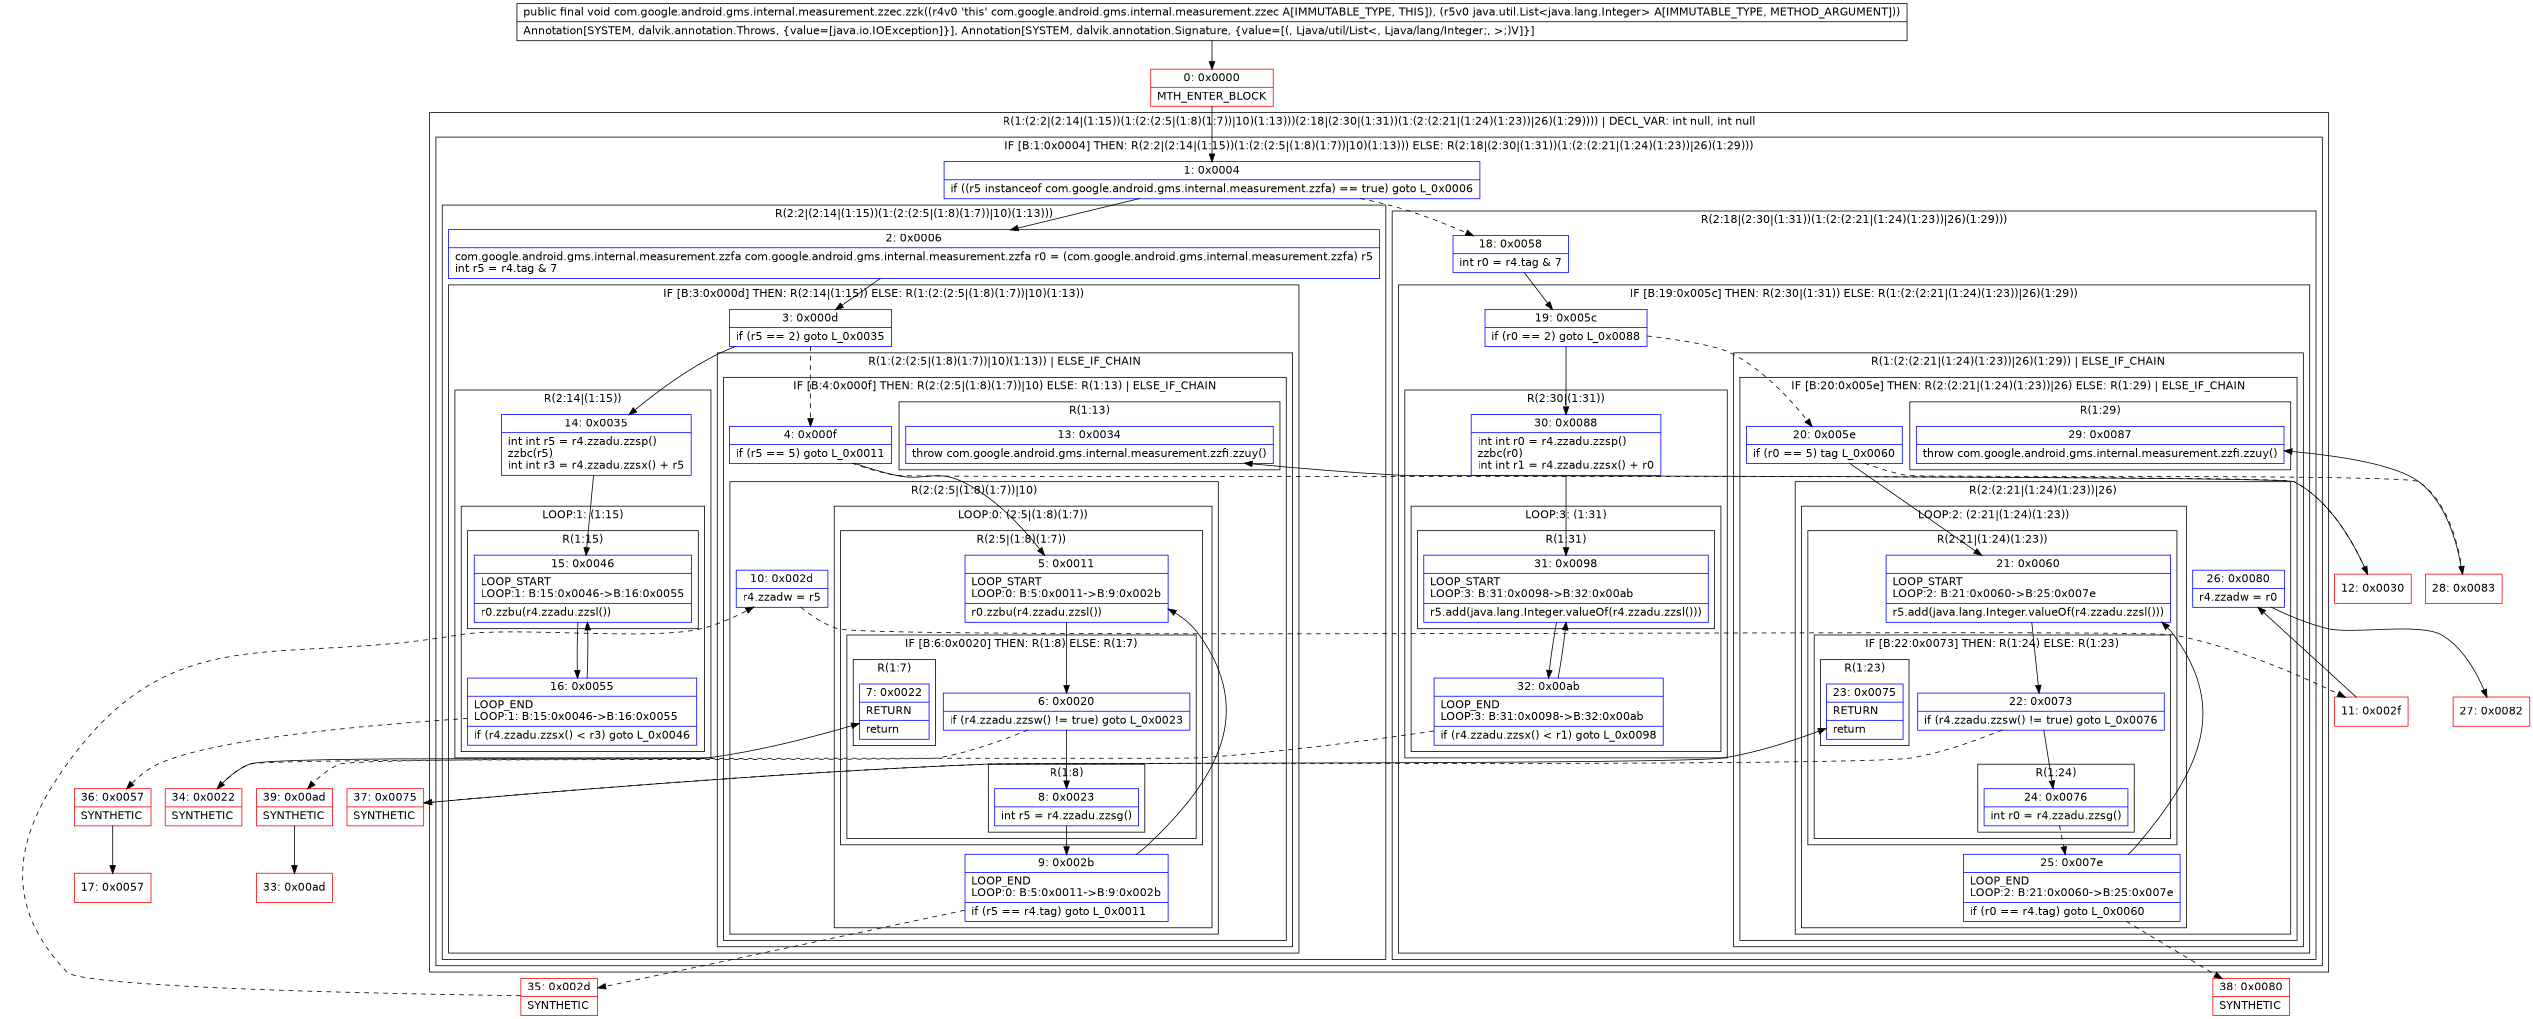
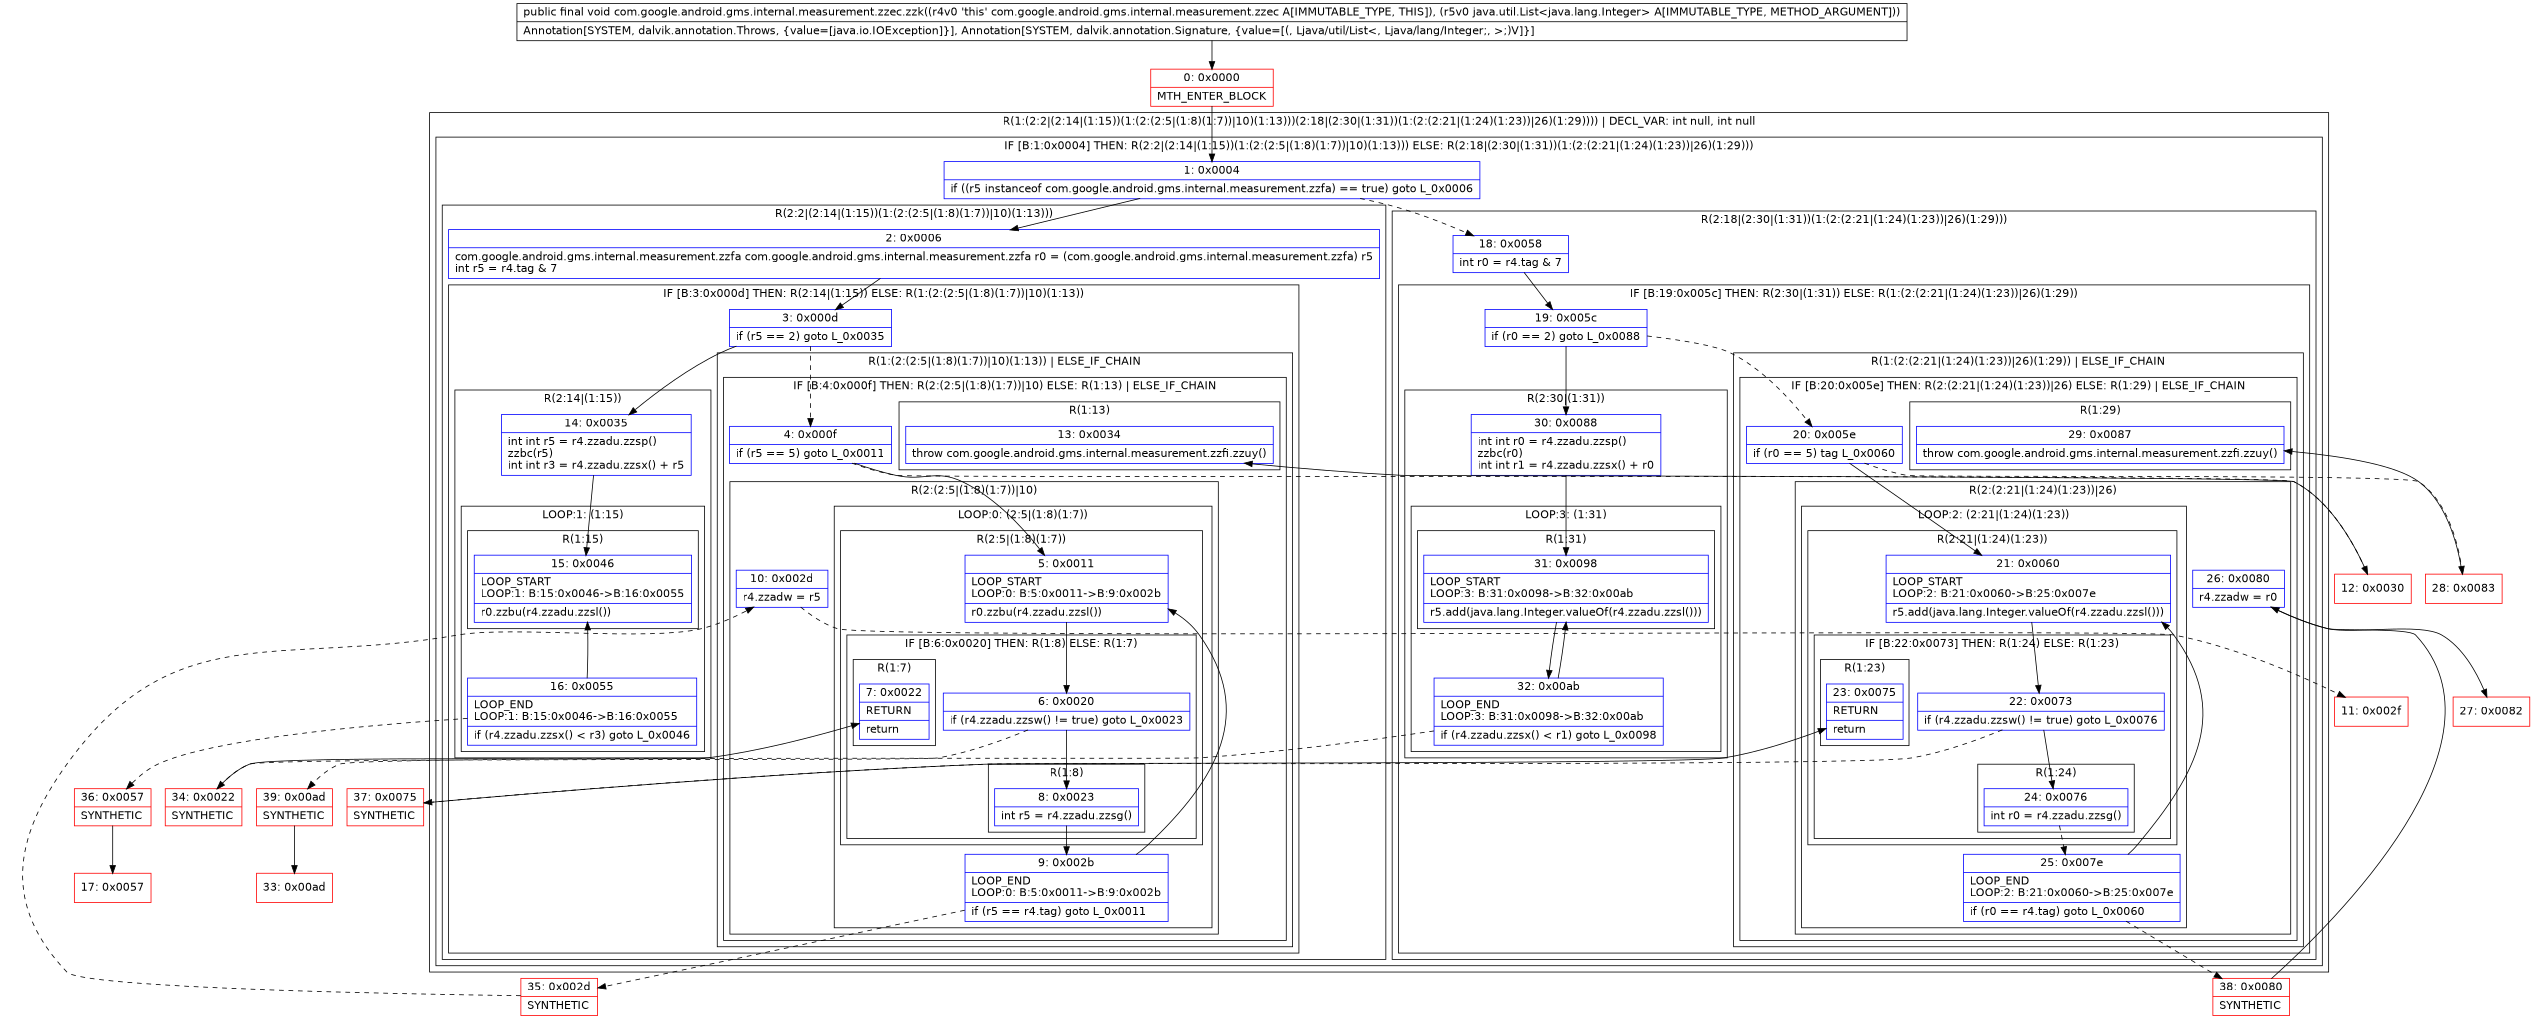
edge "15: 0x0046" -> "16: 0x0055": removed
edge "11: 0x002f" -> "26: 0x0080": now "38: 0x0080" -> "26: 0x0080"
